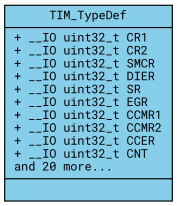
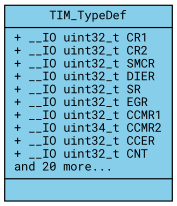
node "TIM_TypeDef": text "+ __IO uint32_t CCMR2" -> "+ __IO uint34_t CCMR2"
